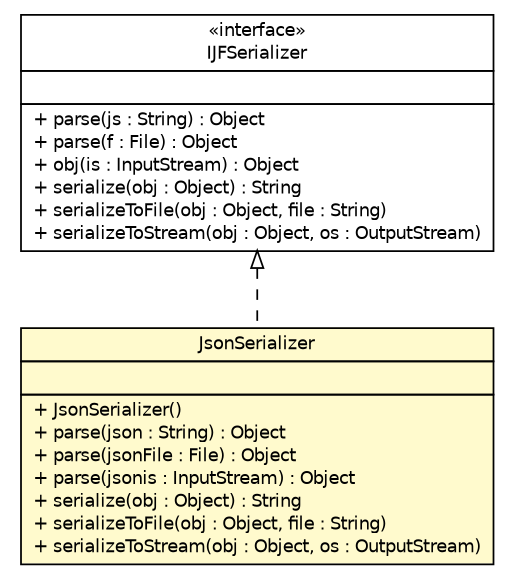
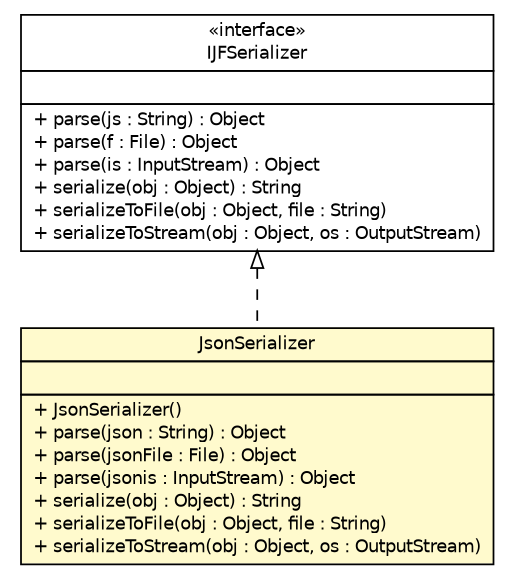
node "IJFSerializer": text "+ obj(is : InputStream) : Object" -> "+ parse(is : InputStream) : Object"
